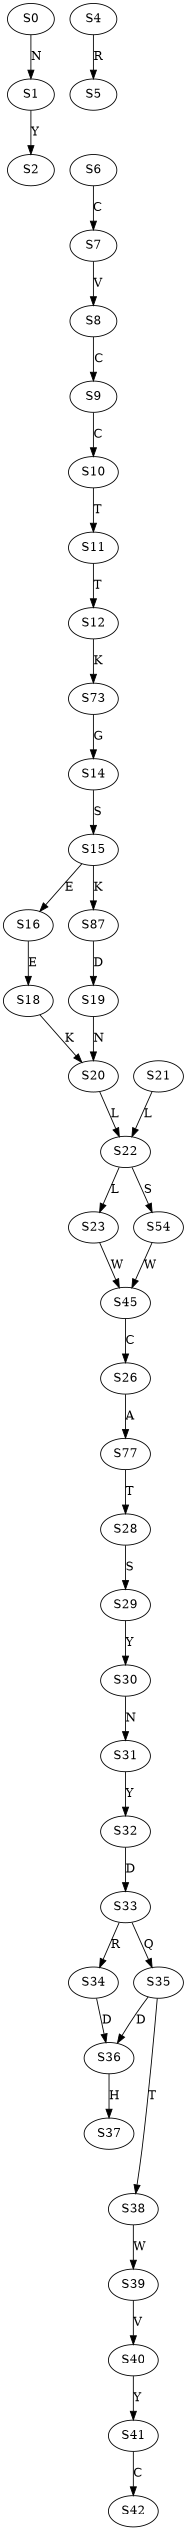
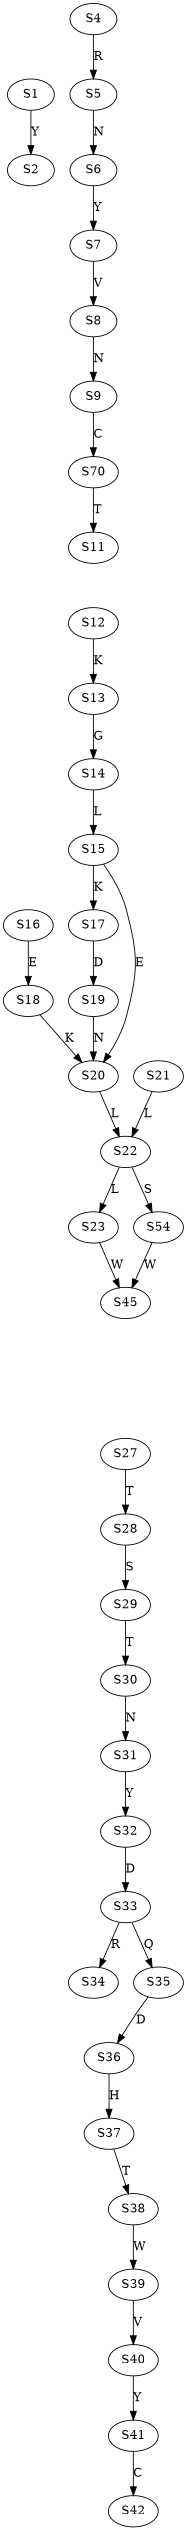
node "S0": removed
edge "S5" -> "S6": added, label "N"
edge "S6" -> "S7": label "C" -> "Y"
edge "S8" -> "S9": label "C" -> "N"
node "S10": label "S10" -> "S70"
edge "S11" -> "S12": removed, label "T"
node "S73": label "S73" -> "S13"
edge "S14" -> "S15": label "S" -> "L"
edge "S15" -> "S16": now "S15" -> "S20"
node "S87": label "S87" -> "S17"
node "S26": removed
node "S77": label "S77" -> "S27"
edge "S29" -> "S30": label "Y" -> "T"
edge "S34" -> "S36": removed, label "D"
edge "S35" -> "S38": now "S37" -> "S38"
